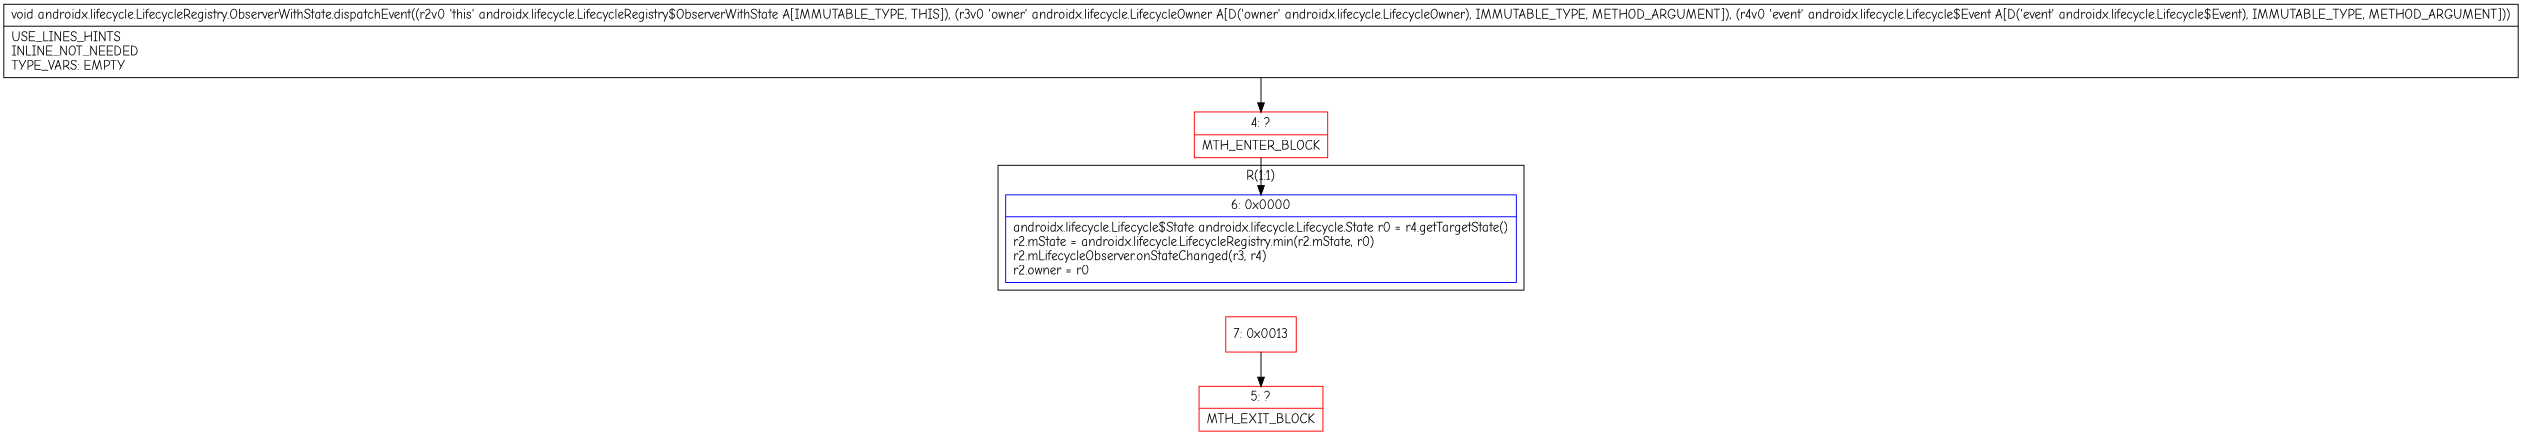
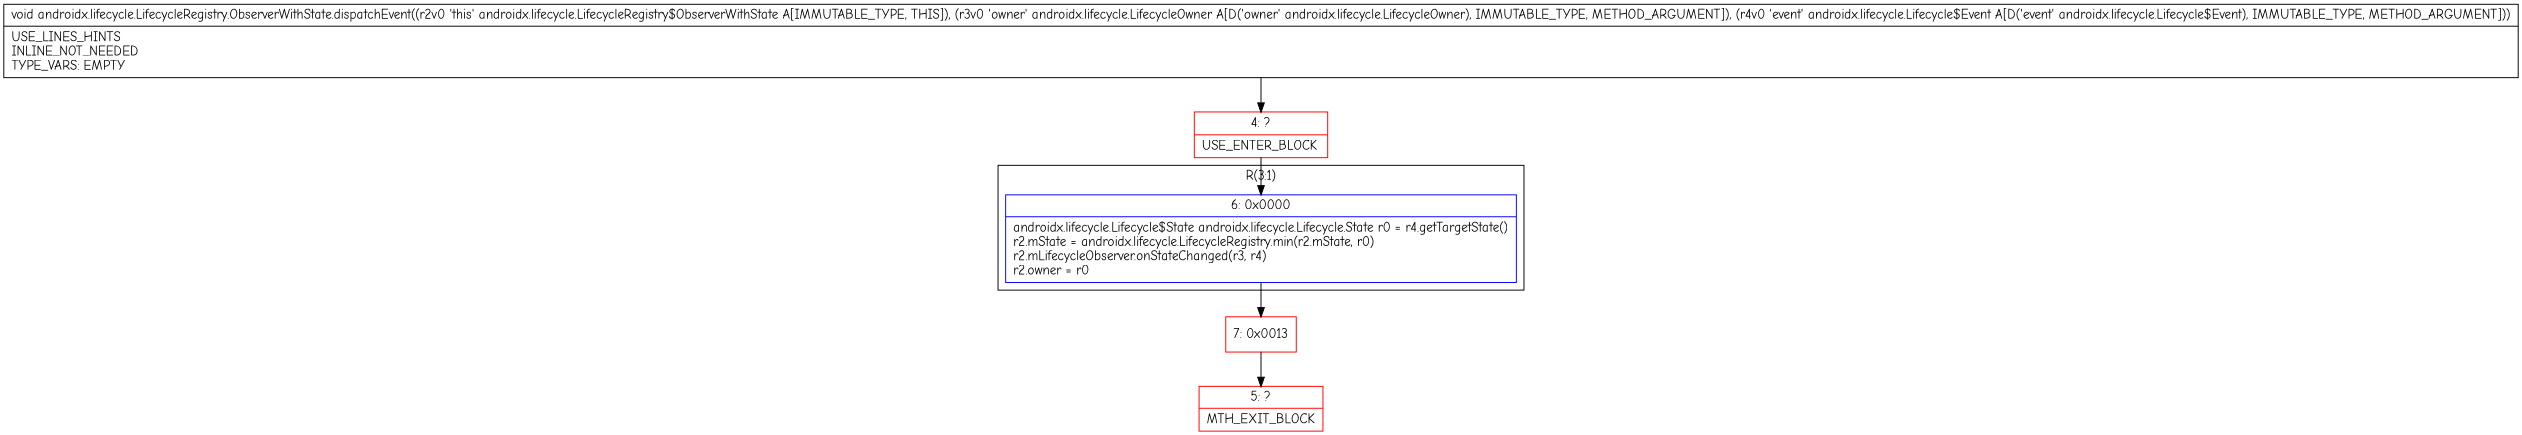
node "4: ?": text "MTH_ENTER_BLOCK" -> "USE_ENTER_BLOCK"
cluster "R(1:1)": label "R(1:1)" -> "R(3:1)"
edge "6: 0x0000" -> "7: 0x0013": added
